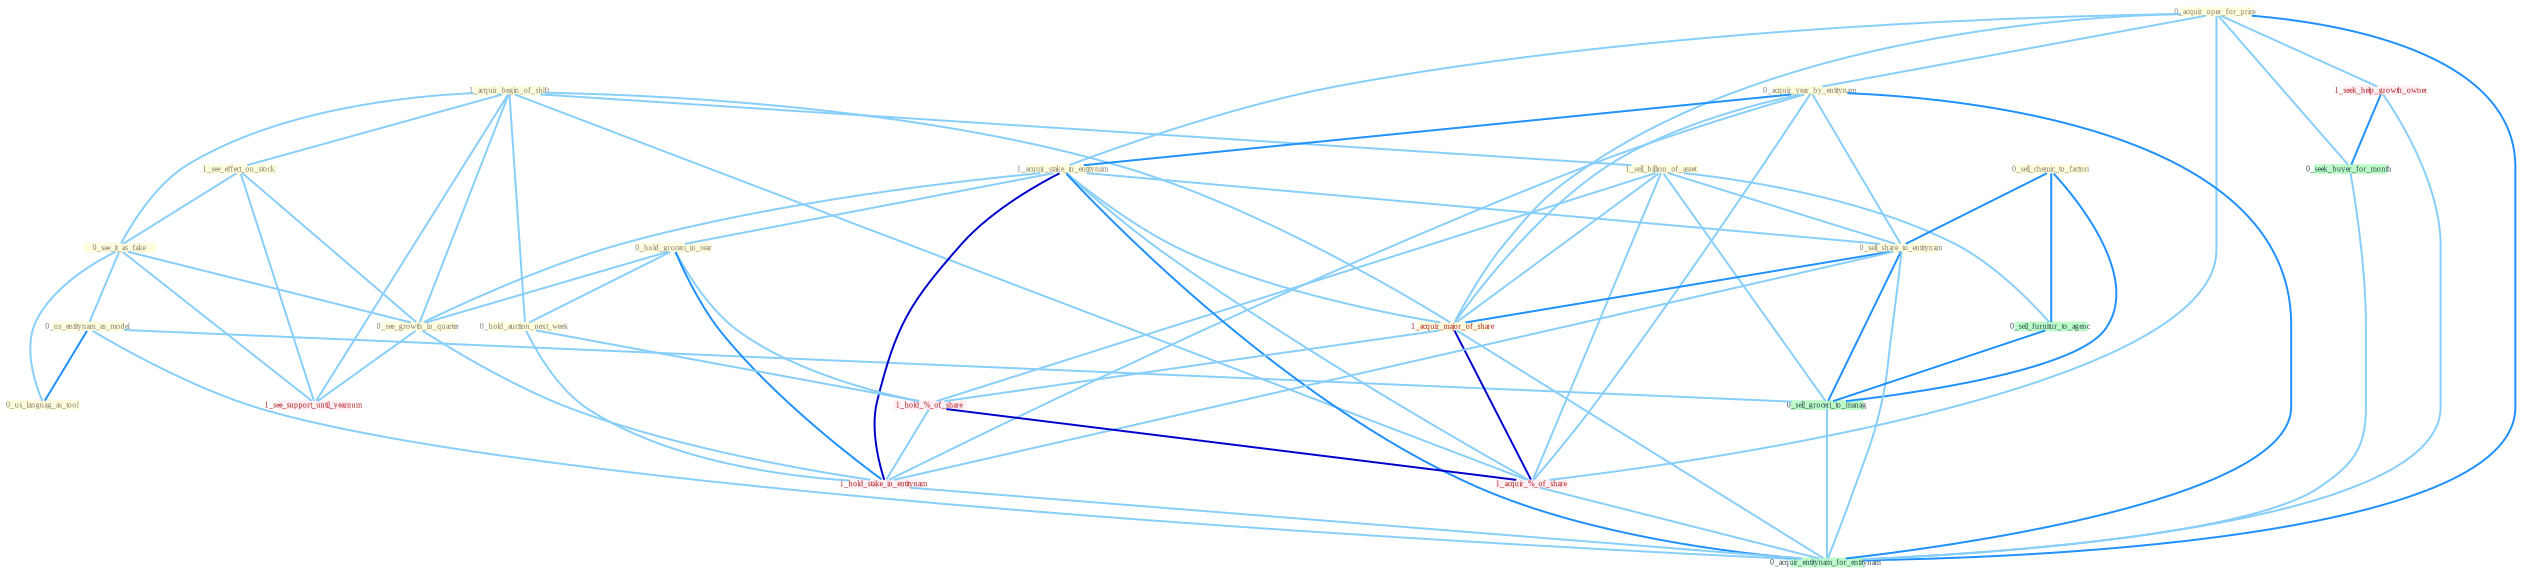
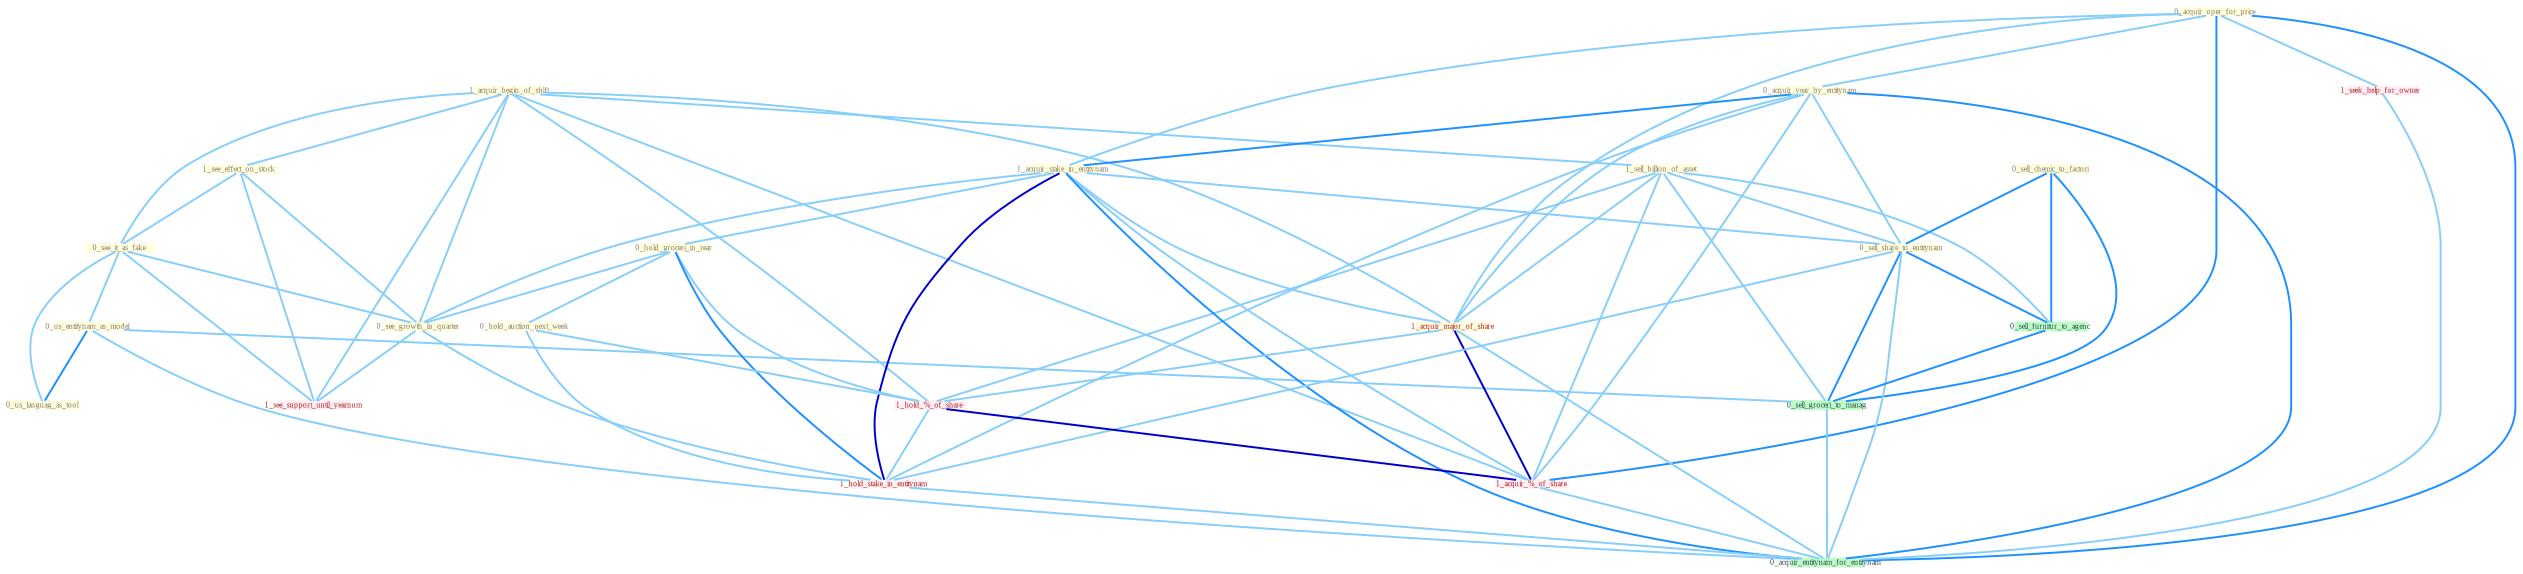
node "1_seek_help_growth_owner": label "1_seek_help_growth_owner" -> "1_seek_help_for_owner"
node "0_seek_buyer_for_month": removed
edge "1_acquir_begin_of_shift" -- "0_hold_auction_next_week": now "1_acquir_begin_of_shift" -- "1_hold_%_of_share"
edge "0_sell_share_to_entitynam" -- "1_acquir_major_of_share": now "0_sell_share_to_entitynam" -- "0_sell_furnitur_to_agenc"
edge "0_acquir_oper_for_price" -- "1_acquir_%_of_share": color #87cefa -> #1e90ff
